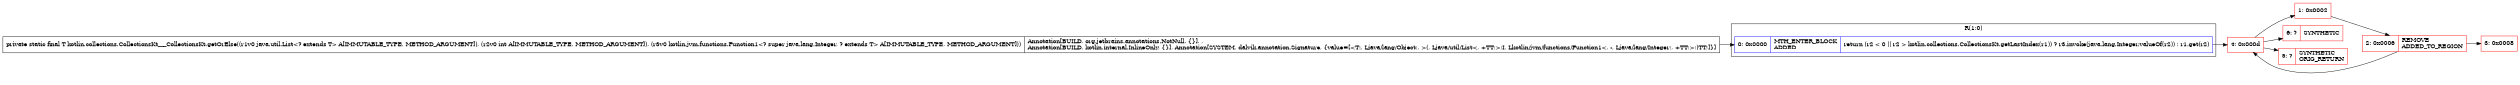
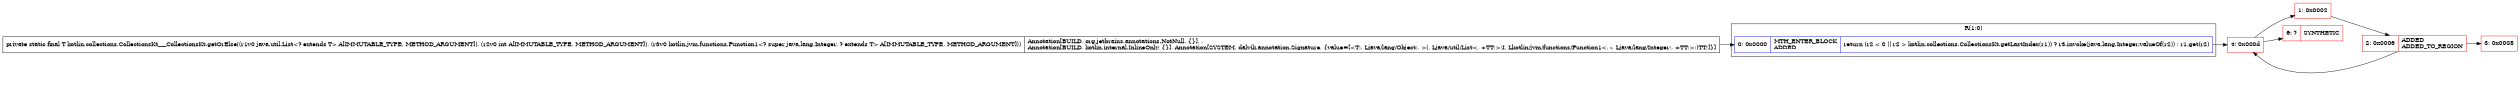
node "2: 0x0006": text "REMOVE" -> "ADDED"
node "5: ?": removed
